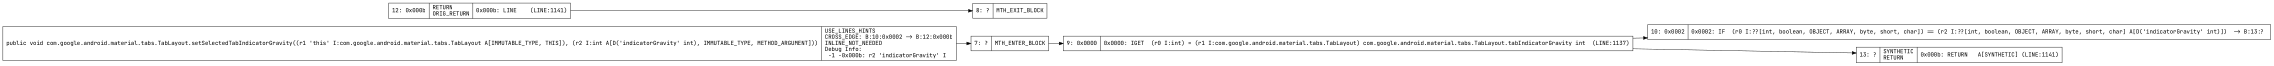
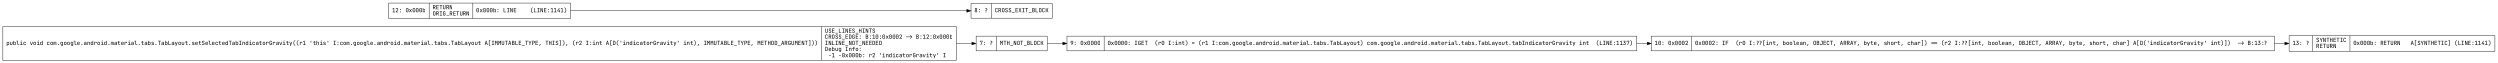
node "8: ?": text "MTH_EXIT_BLOCK" -> "CROSS_EXIT_BLOCK"
node "7: ?": text "MTH_ENTER_BLOCK" -> "MTH_NOT_BLOCK"
edge "9: 0x0000" -> "13: ?": now "10: 0x0002" -> "13: ?"
